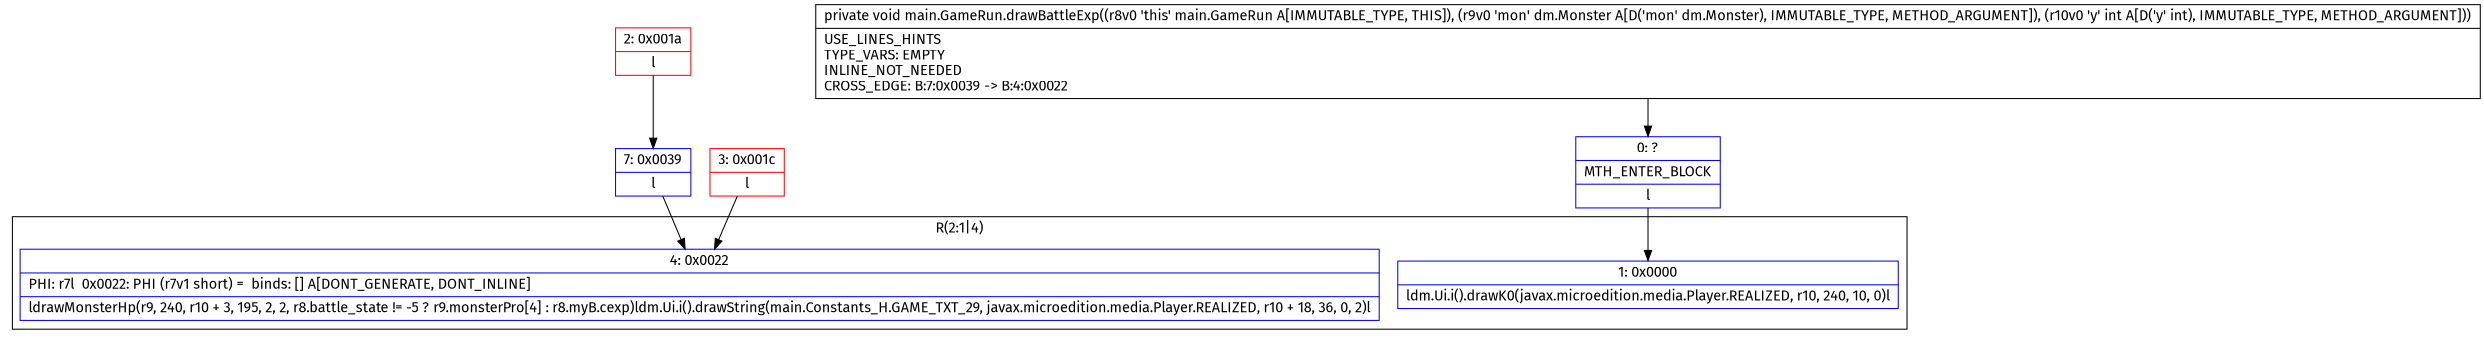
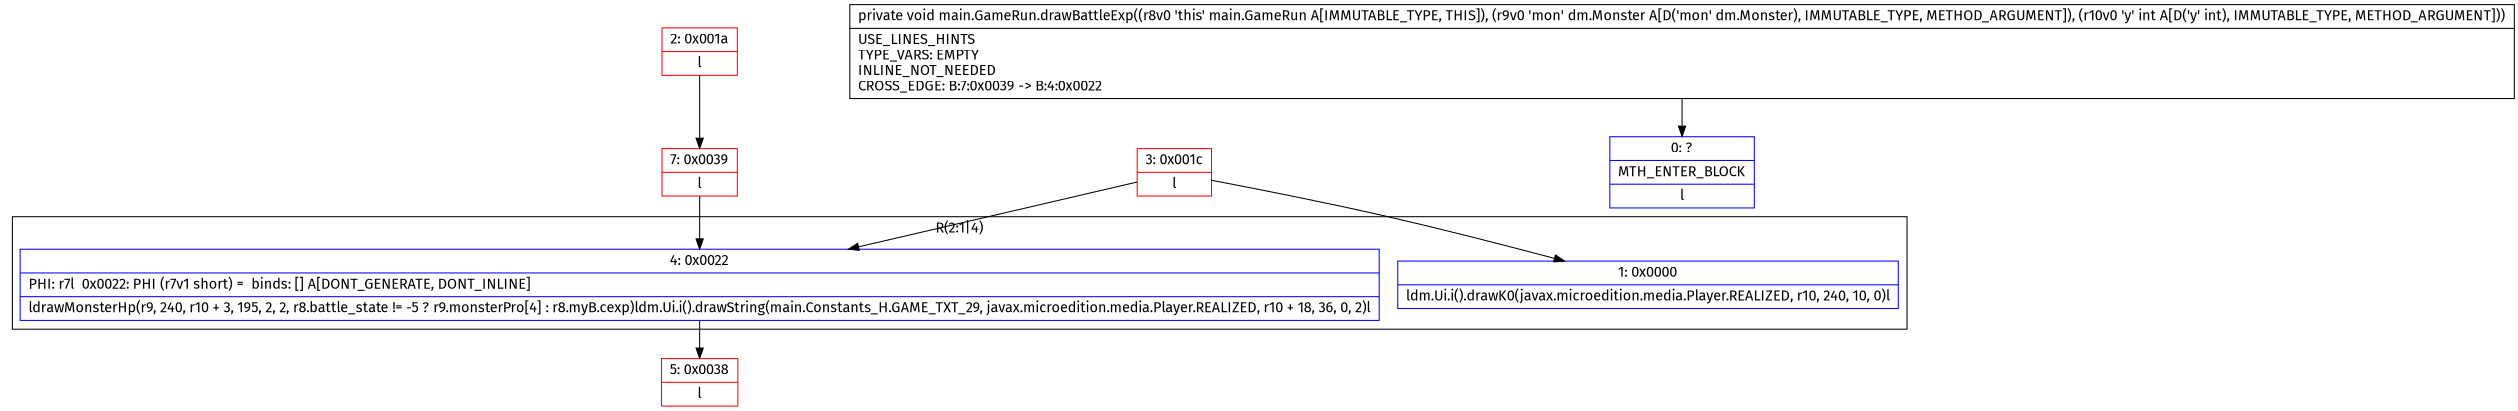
node "7: 0x0039": color blue -> red
edge "0: ?" -> "1: 0x0000": now "3: 0x001c" -> "1: 0x0000"
node "5: 0x0038": added
